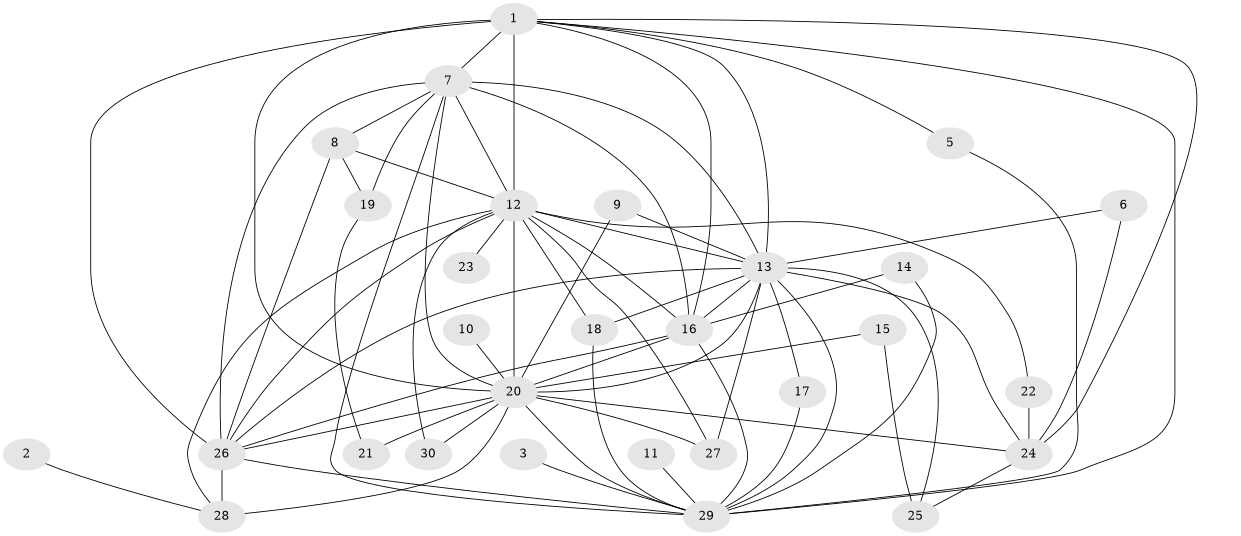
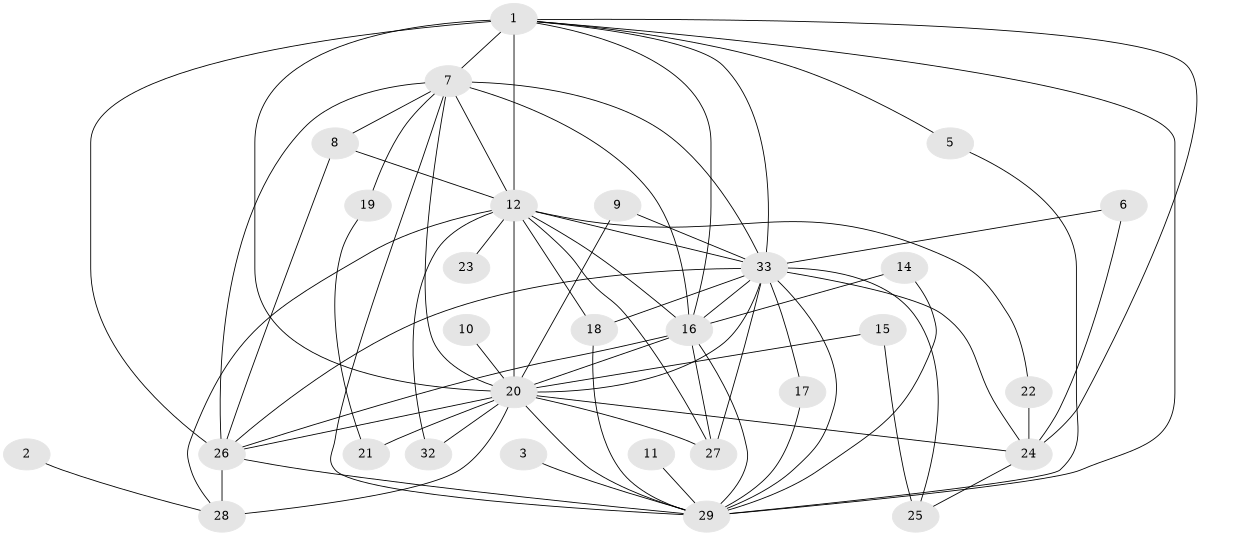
edge "8" -- "19": removed
node "13": label "13" -> "33"
edge "12" -- "26": removed
edge "16" -- "27": added
node "30": label "30" -> "32"
